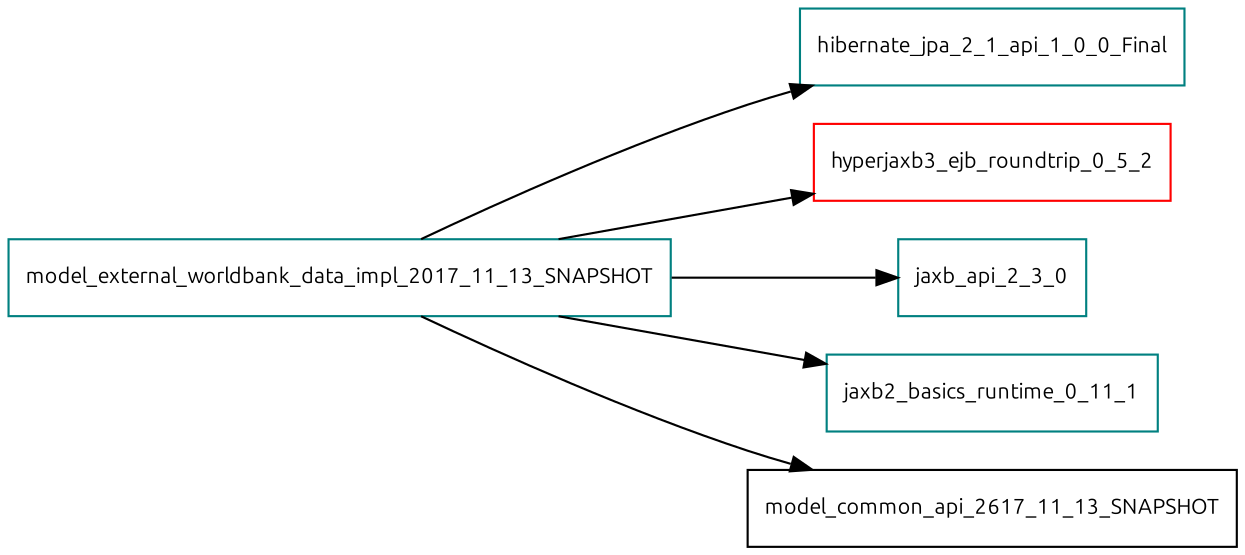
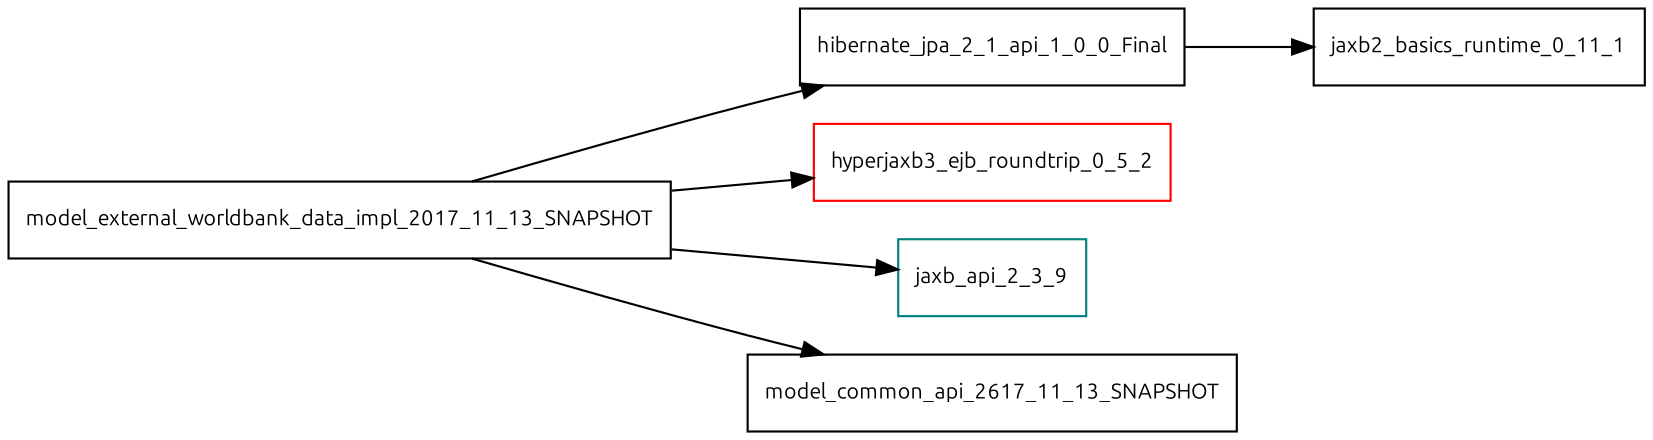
node "hibernate_jpa_2_1_api_1_0_0_Final": color teal -> black
node "model_external_worldbank_data_impl_2017_11_13_SNAPSHOT": color teal -> black
node "jaxb_api_2_3_0": label "jaxb_api_2_3_0" -> "jaxb_api_2_3_9"
edge "model_external_worldbank_data_impl_2017_11_13_SNAPSHOT" -> "jaxb2_basics_runtime_0_11_1": now "hibernate_jpa_2_1_api_1_0_0_Final" -> "jaxb2_basics_runtime_0_11_1"
node "jaxb2_basics_runtime_0_11_1": color teal -> black
